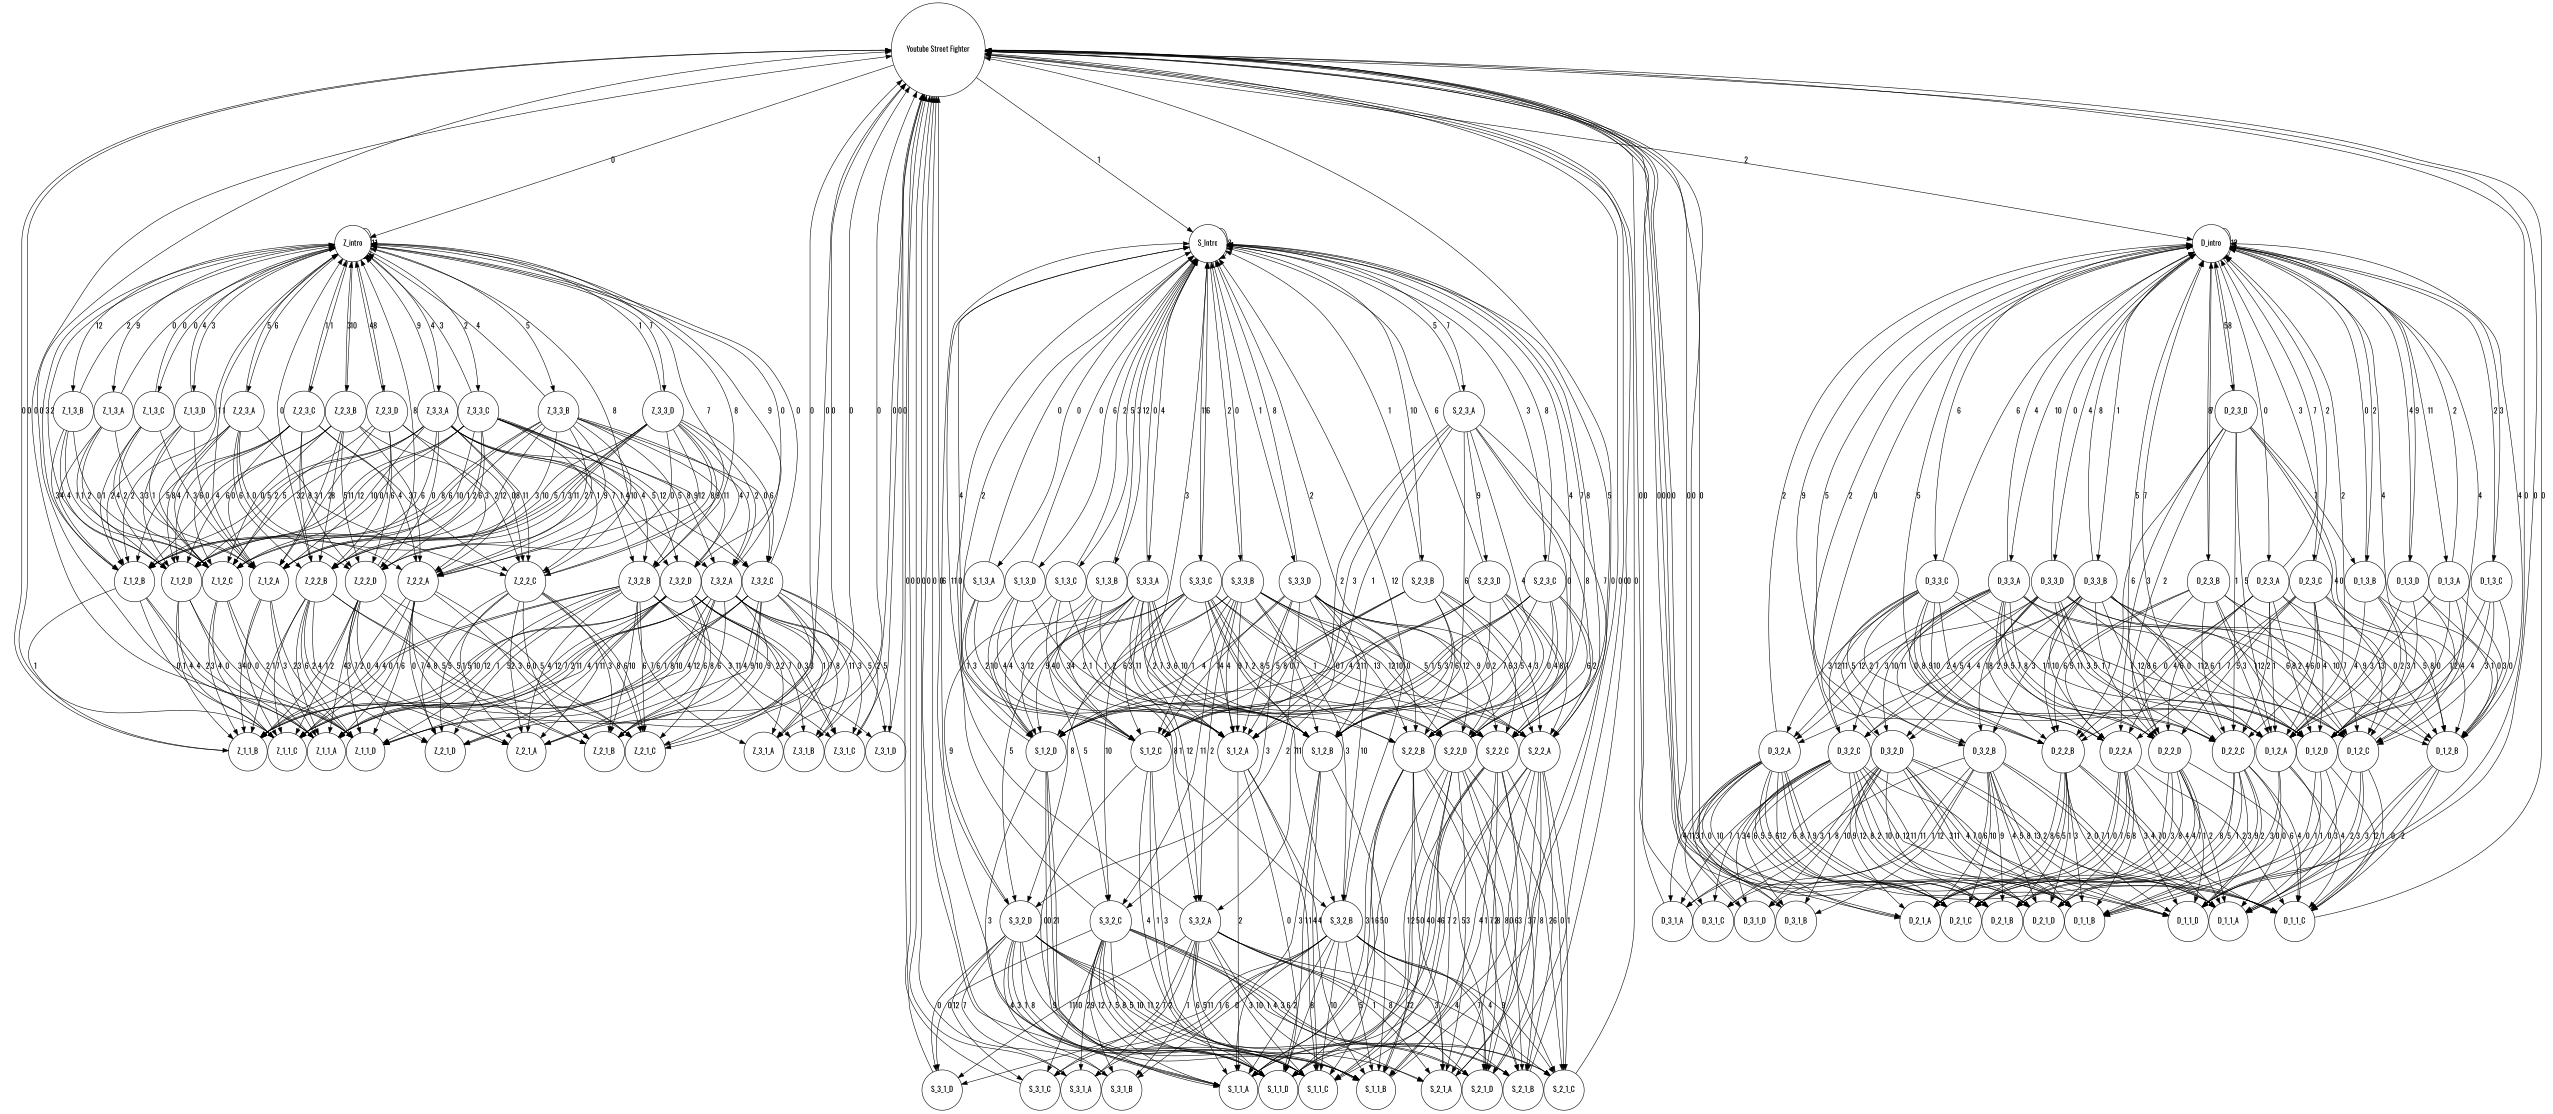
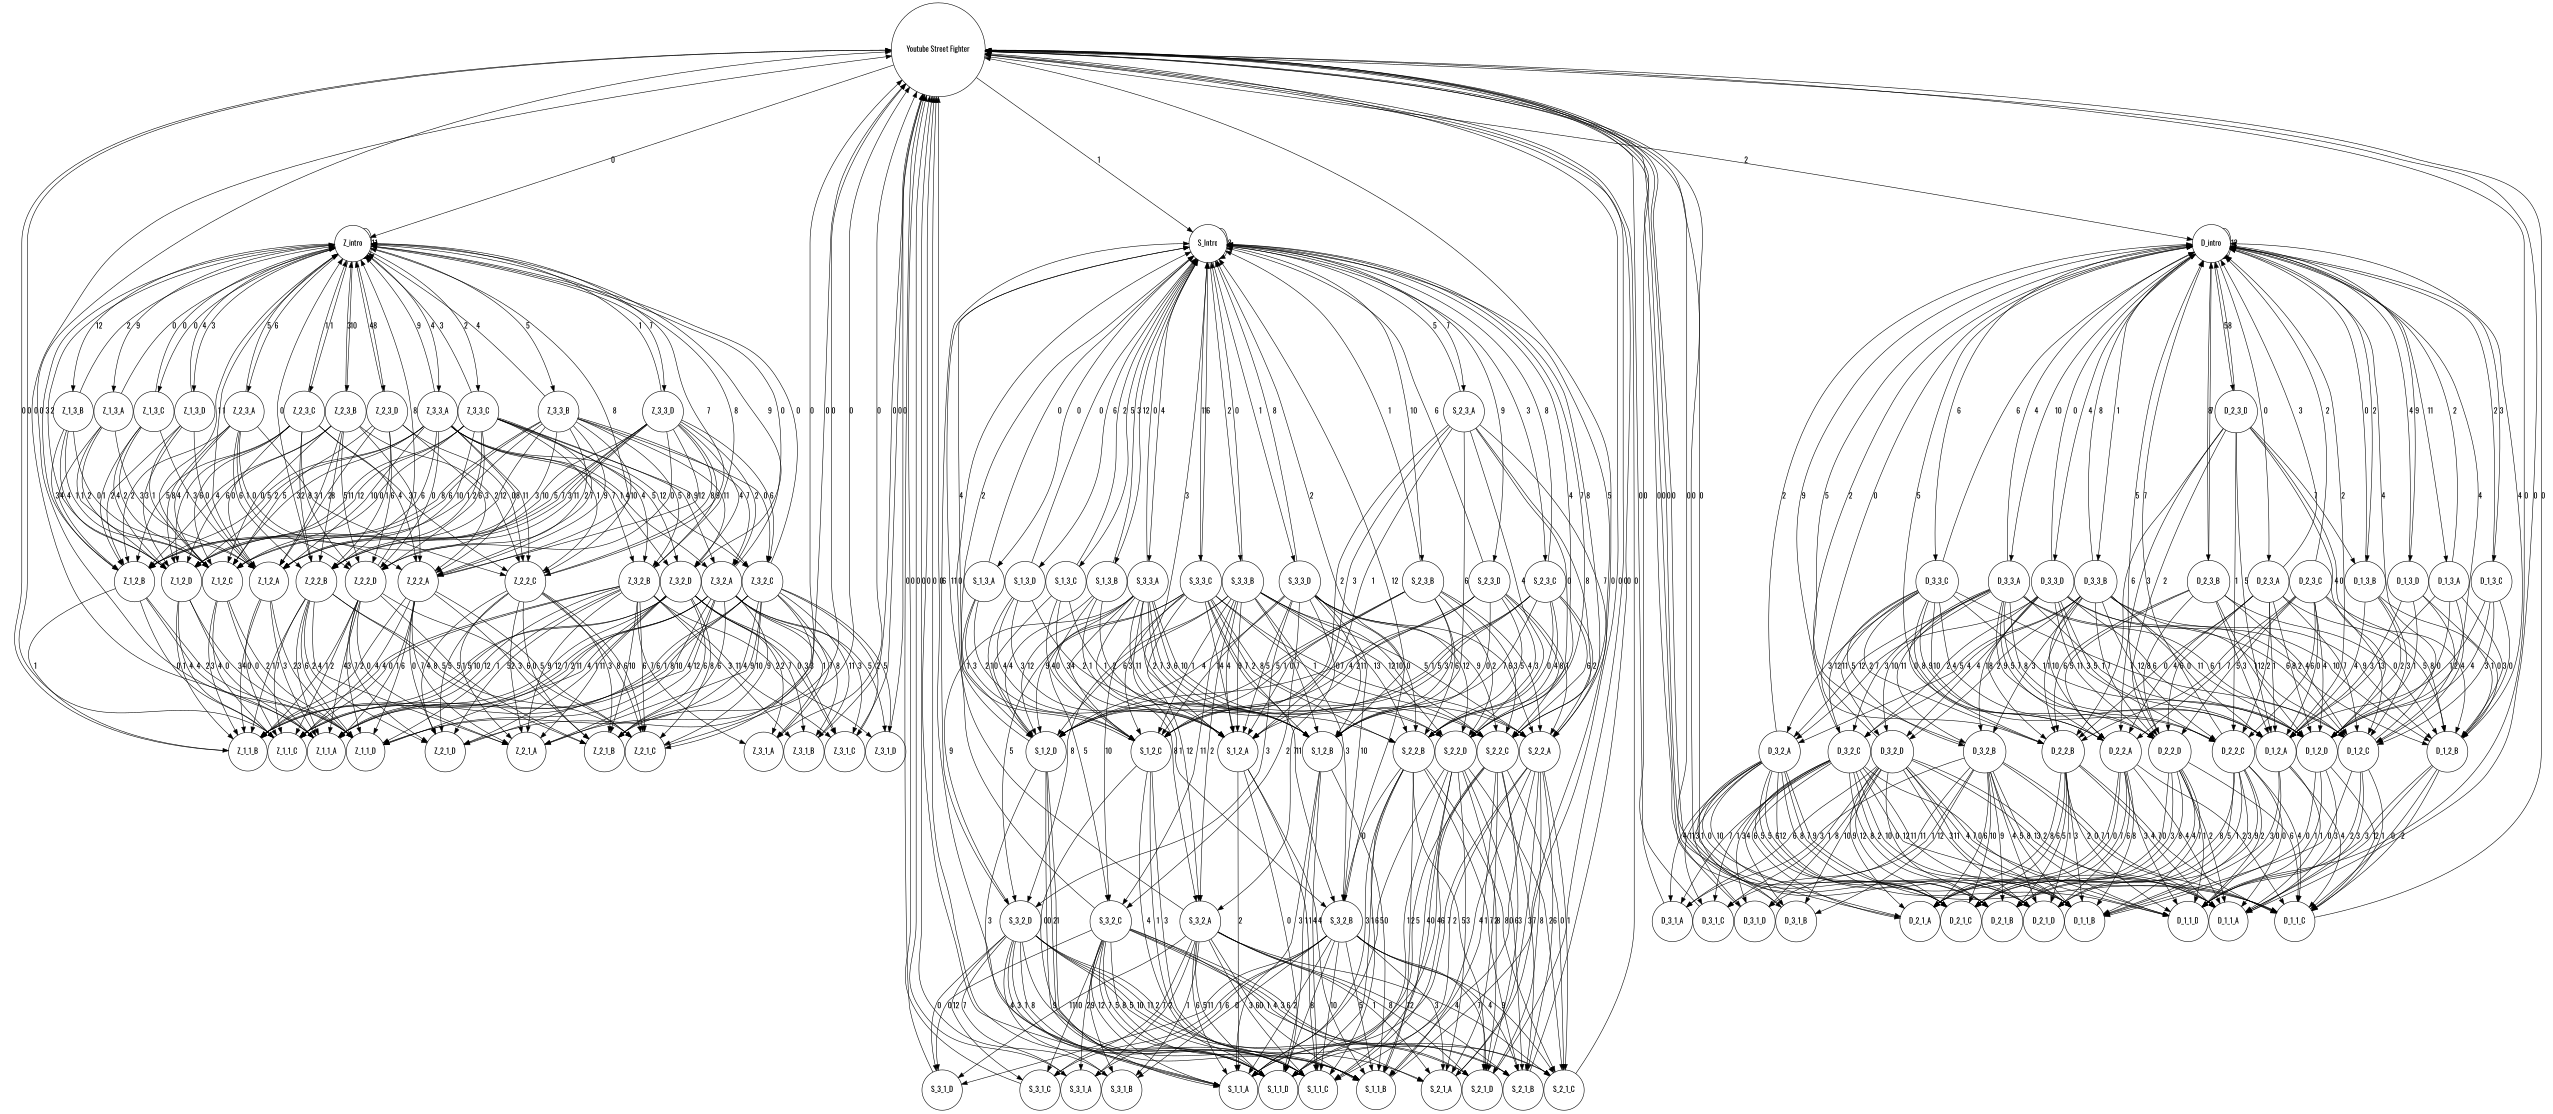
edge "D_intro" -> "D_2_3_C": removed, label "7"
edge "S_2_3_A" -> "S_2_3_D": now "S_Intro" -> "S_2_3_D"
edge "D_2_3_B" -> "D_2_2_C": removed, label "2"
edge "Z_3_2_B" -> "Z_2_1_A": label "4" -> "9"
edge "S_2_3_B" -> "S_1_2_C": label "8" -> "1"
edge "S_2_2_B" -> "S_2_1_A": now "S_2_2_B" -> "S_3_2_B"
edge "S_3_2_A" -> "S_1_1_B": label "10" -> "60"
